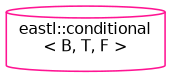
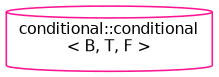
node "eastl::conditional < B, T, F >": label "eastl::conditional < B, T, F >" -> "conditional::conditional < B, T, F >"
